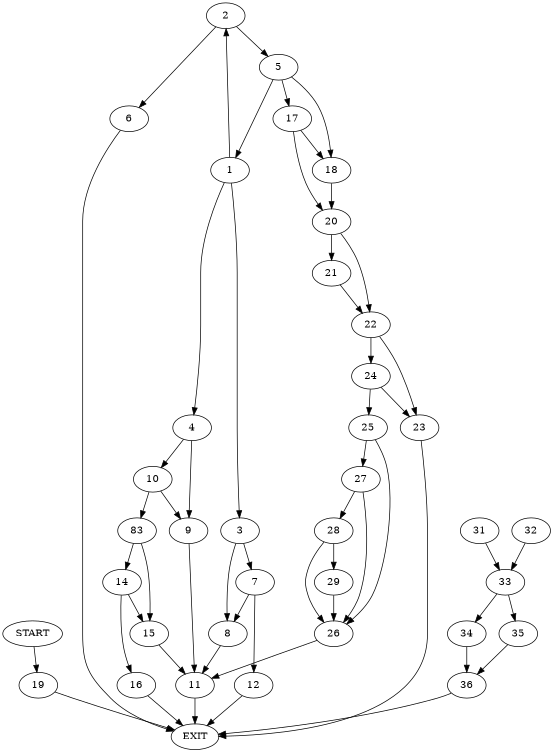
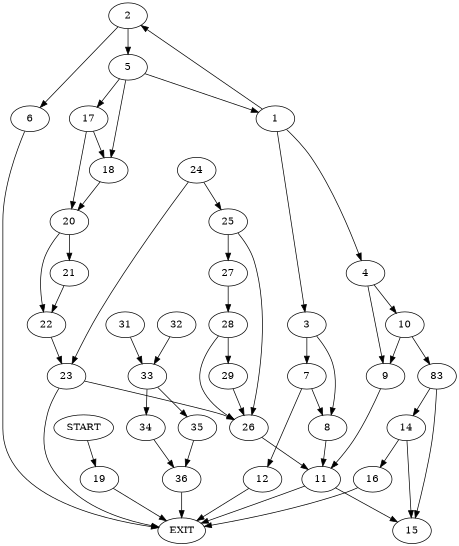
edge "22" -> "24": removed
edge "27" -> "26": now "23" -> "26"
edge "15" -> "11": reversed
